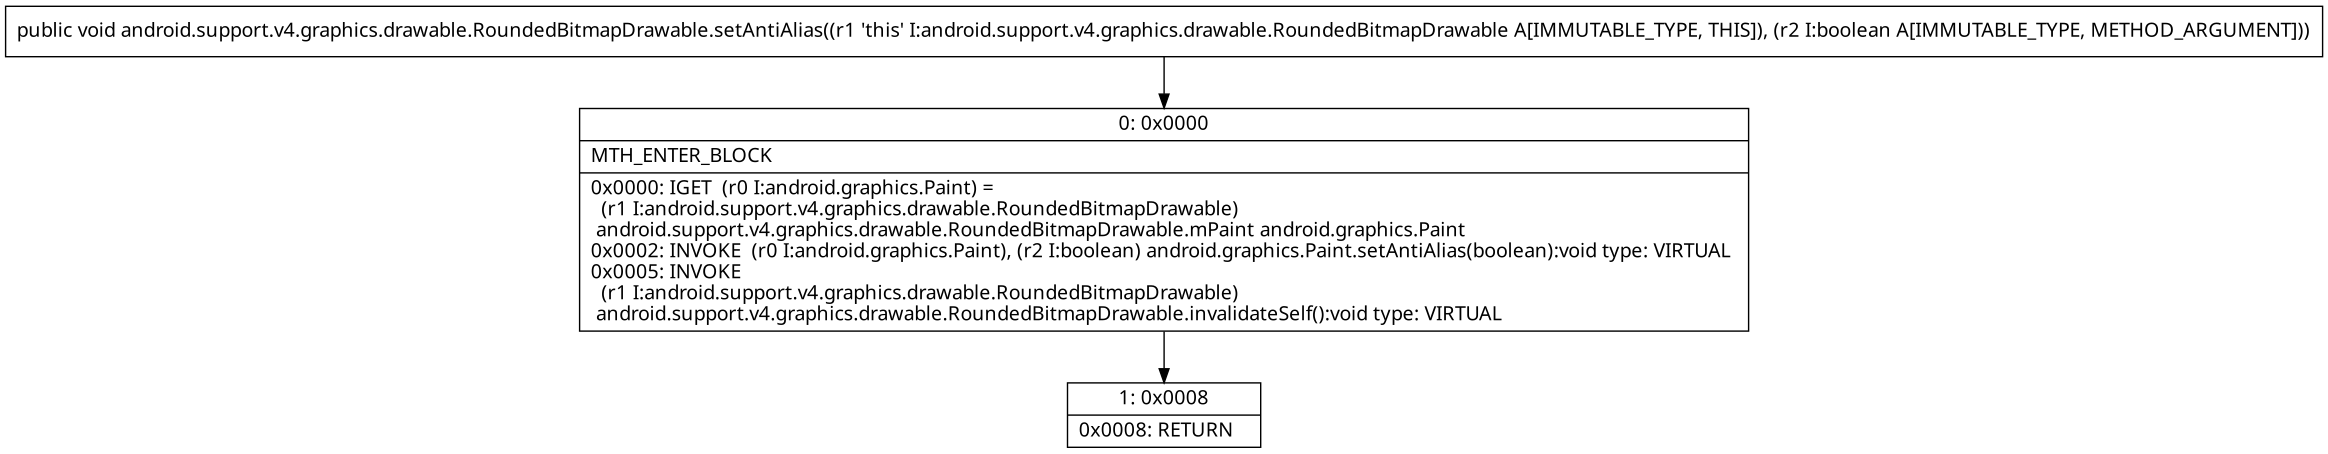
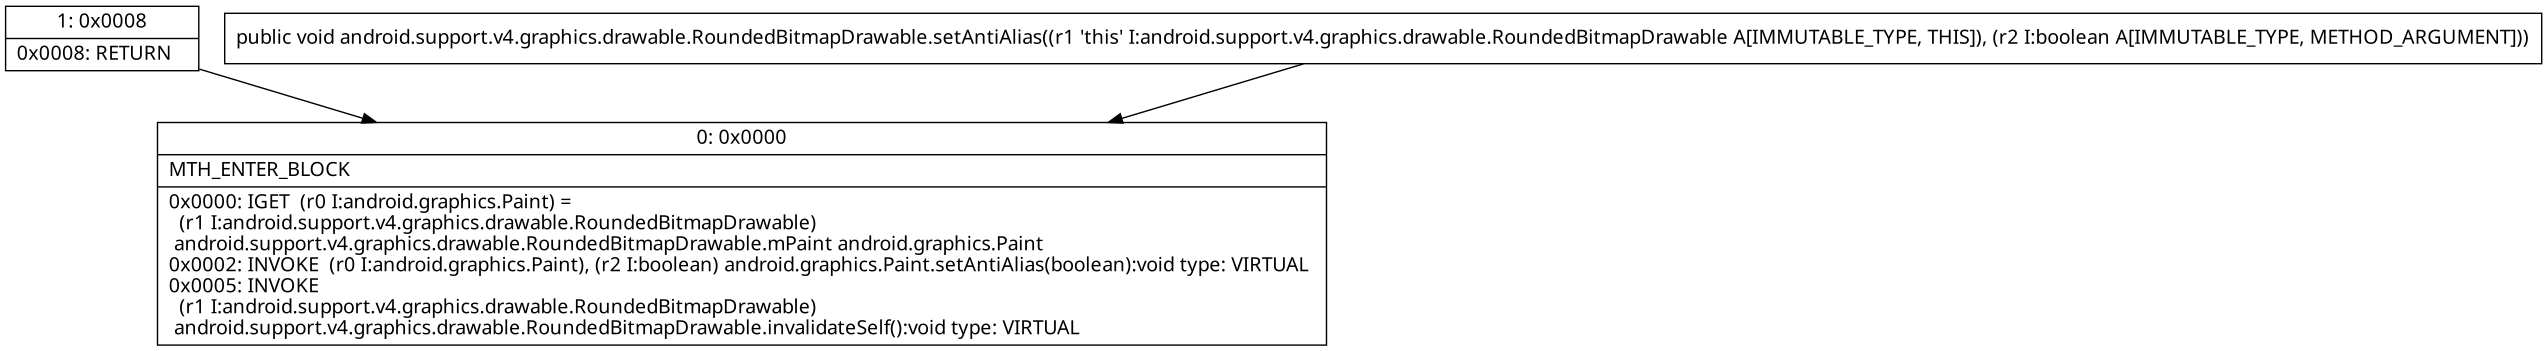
edge "0: 0x0000" -> "1: 0x0008": reversed
